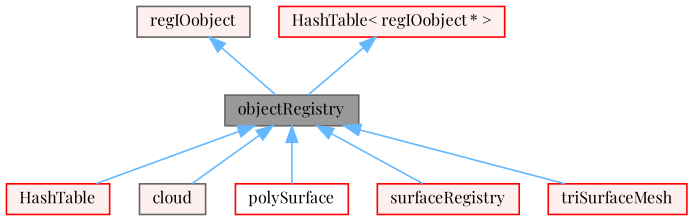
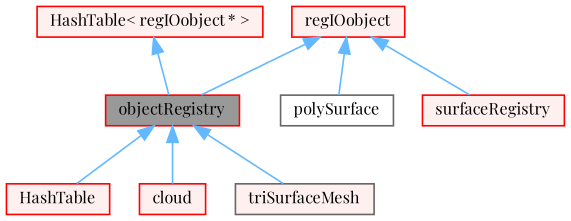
node "regIOobject": color gray40 -> red
node "objectRegistry": color gray40 -> red
edge "surfaceRegistry" -> "objectRegistry": now "surfaceRegistry" -> "regIOobject"
edge "polySurface" -> "objectRegistry": now "polySurface" -> "regIOobject"
node "cloud": color gray40 -> red
node "polySurface": color red -> gray40
node "triSurfaceMesh": color red -> gray40
